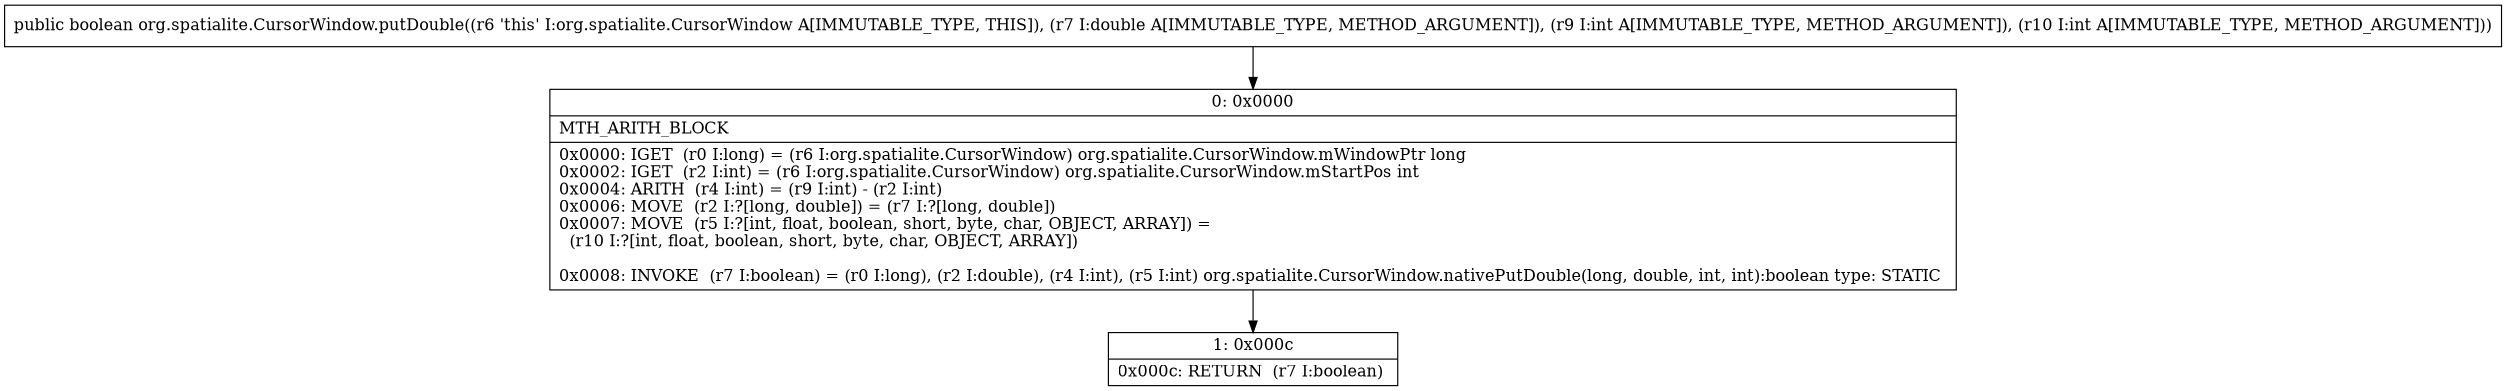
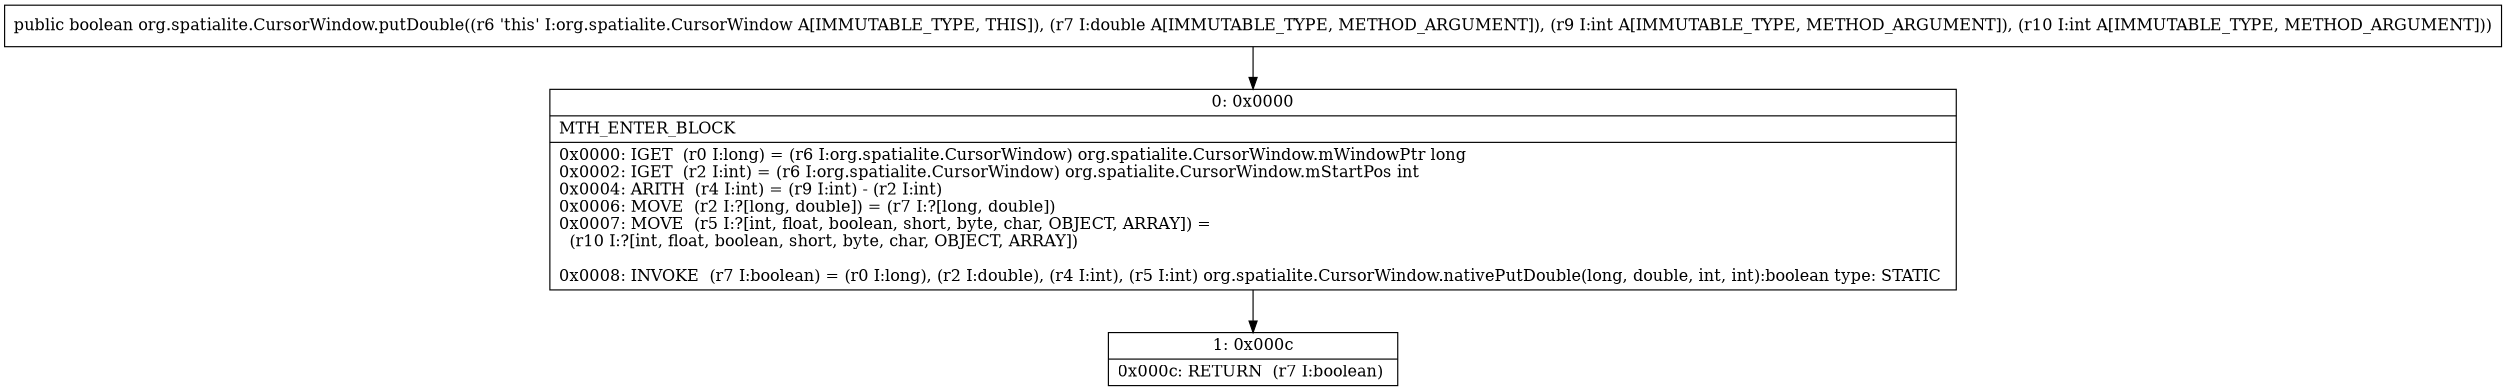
node "0: 0x0000": text "MTH_ARITH_BLOCK" -> "MTH_ENTER_BLOCK"
